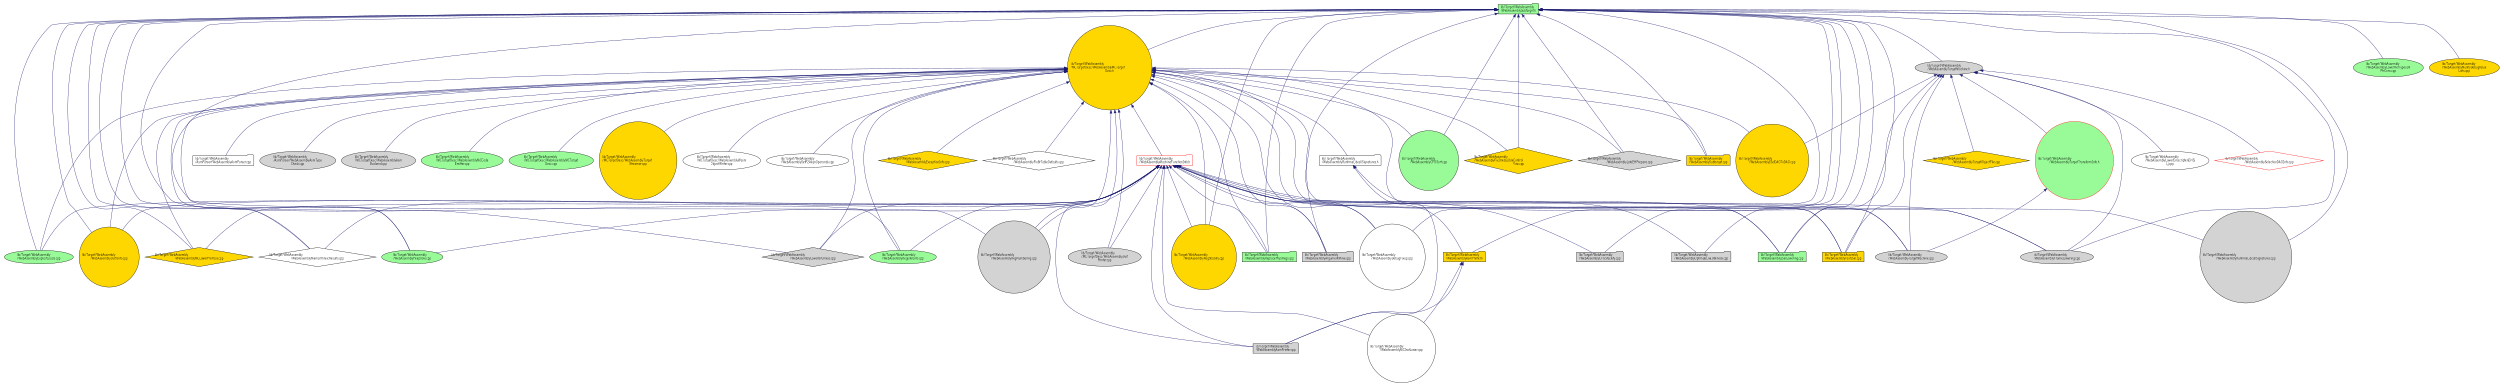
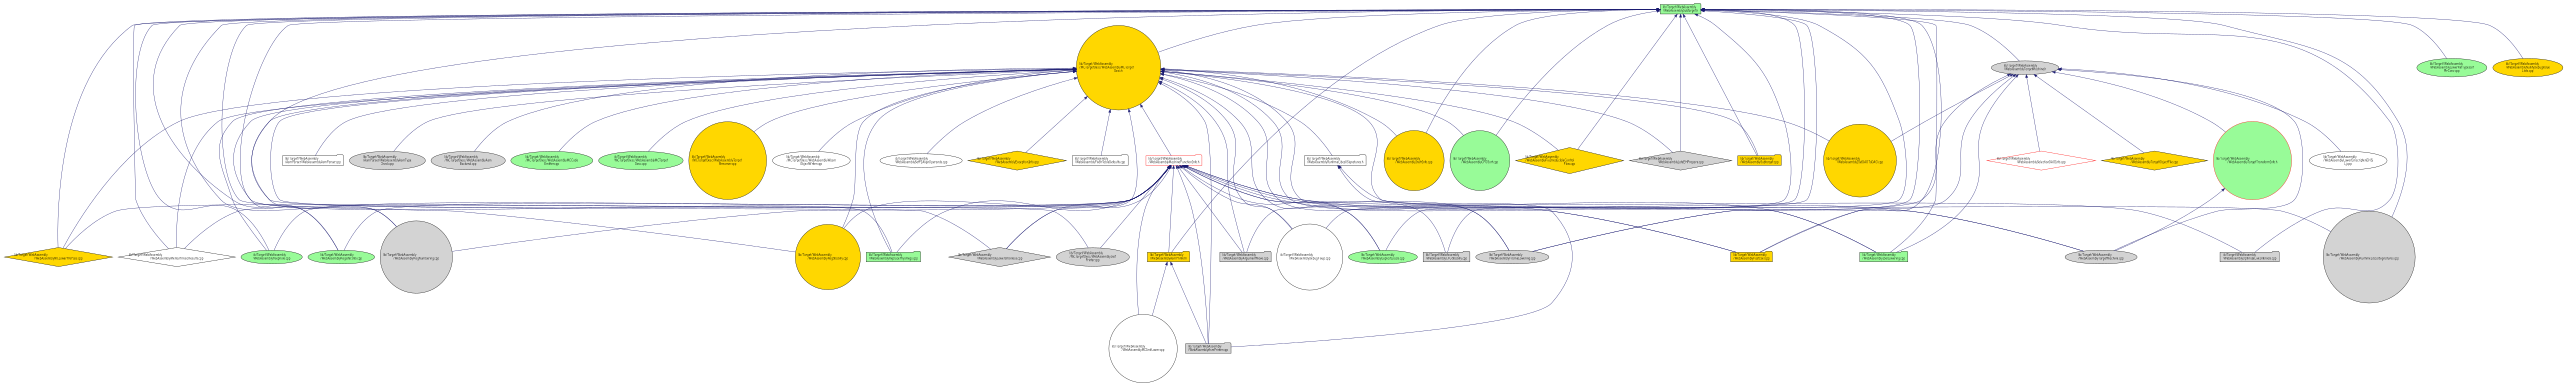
node "lib/Target/WebAssembly /WebAssemblyFixBrTableDefaults.cpp": shape diamond -> folder
edge "lib/Target/WebAssembly /WebAssemblyInstrInfo.cpp" -> "lib/Target/WebAssembly /WebAssemblyMachineFunctionInfo.h": removed
